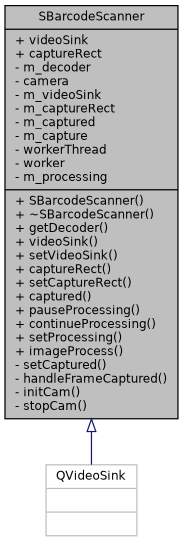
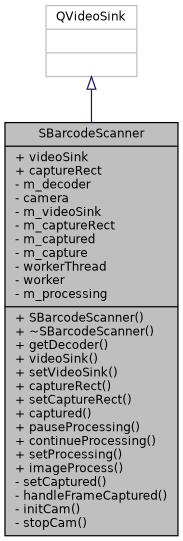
edge "QVideoSink" -> "SBarcodeScanner": reversed
